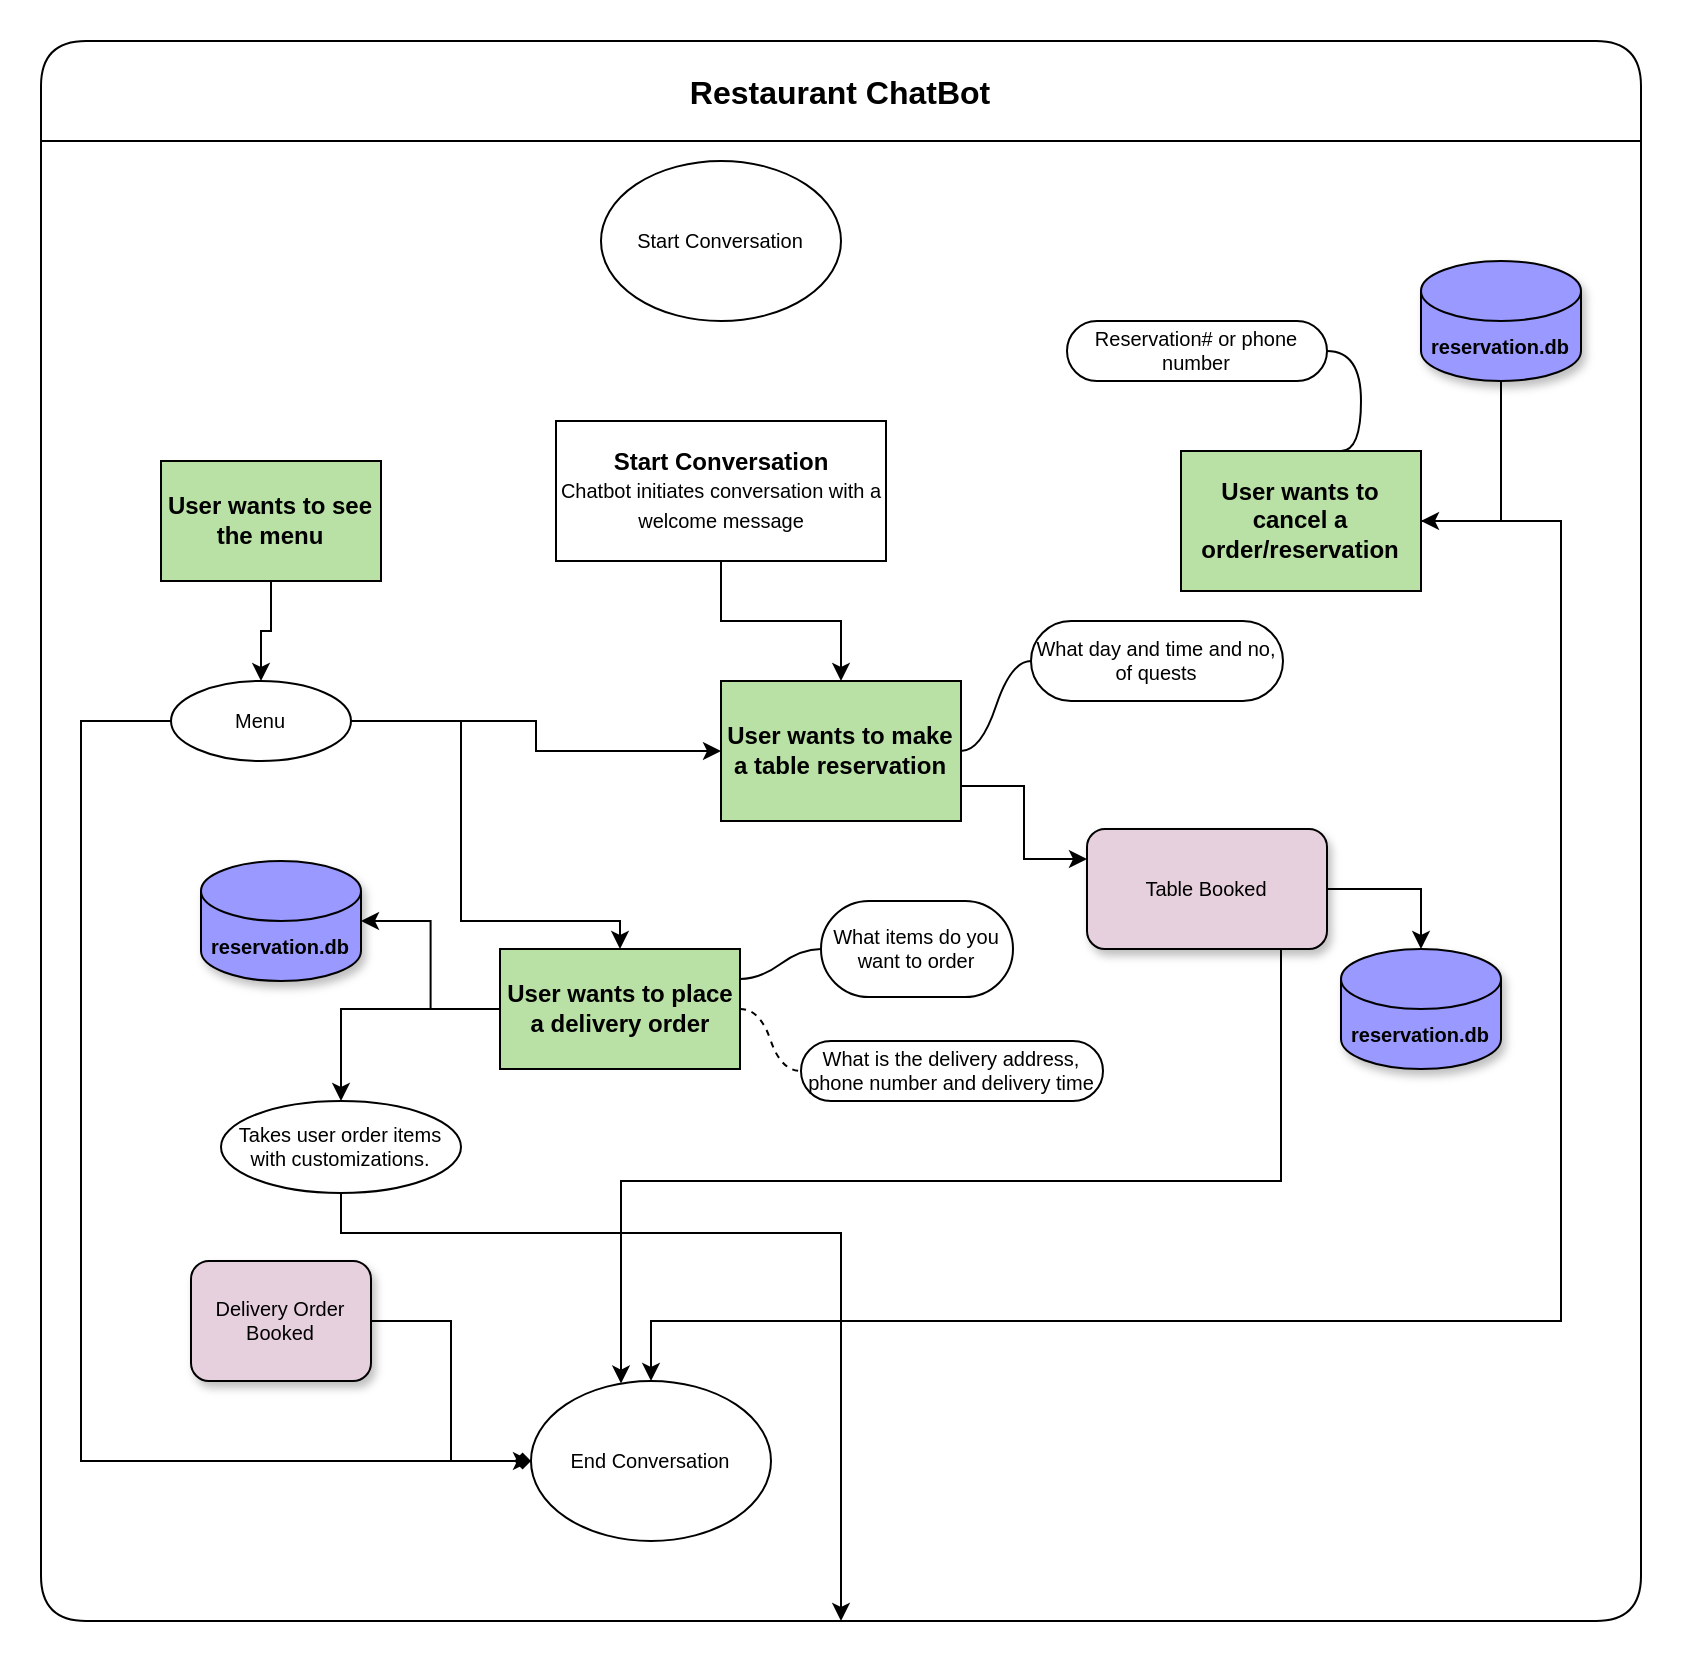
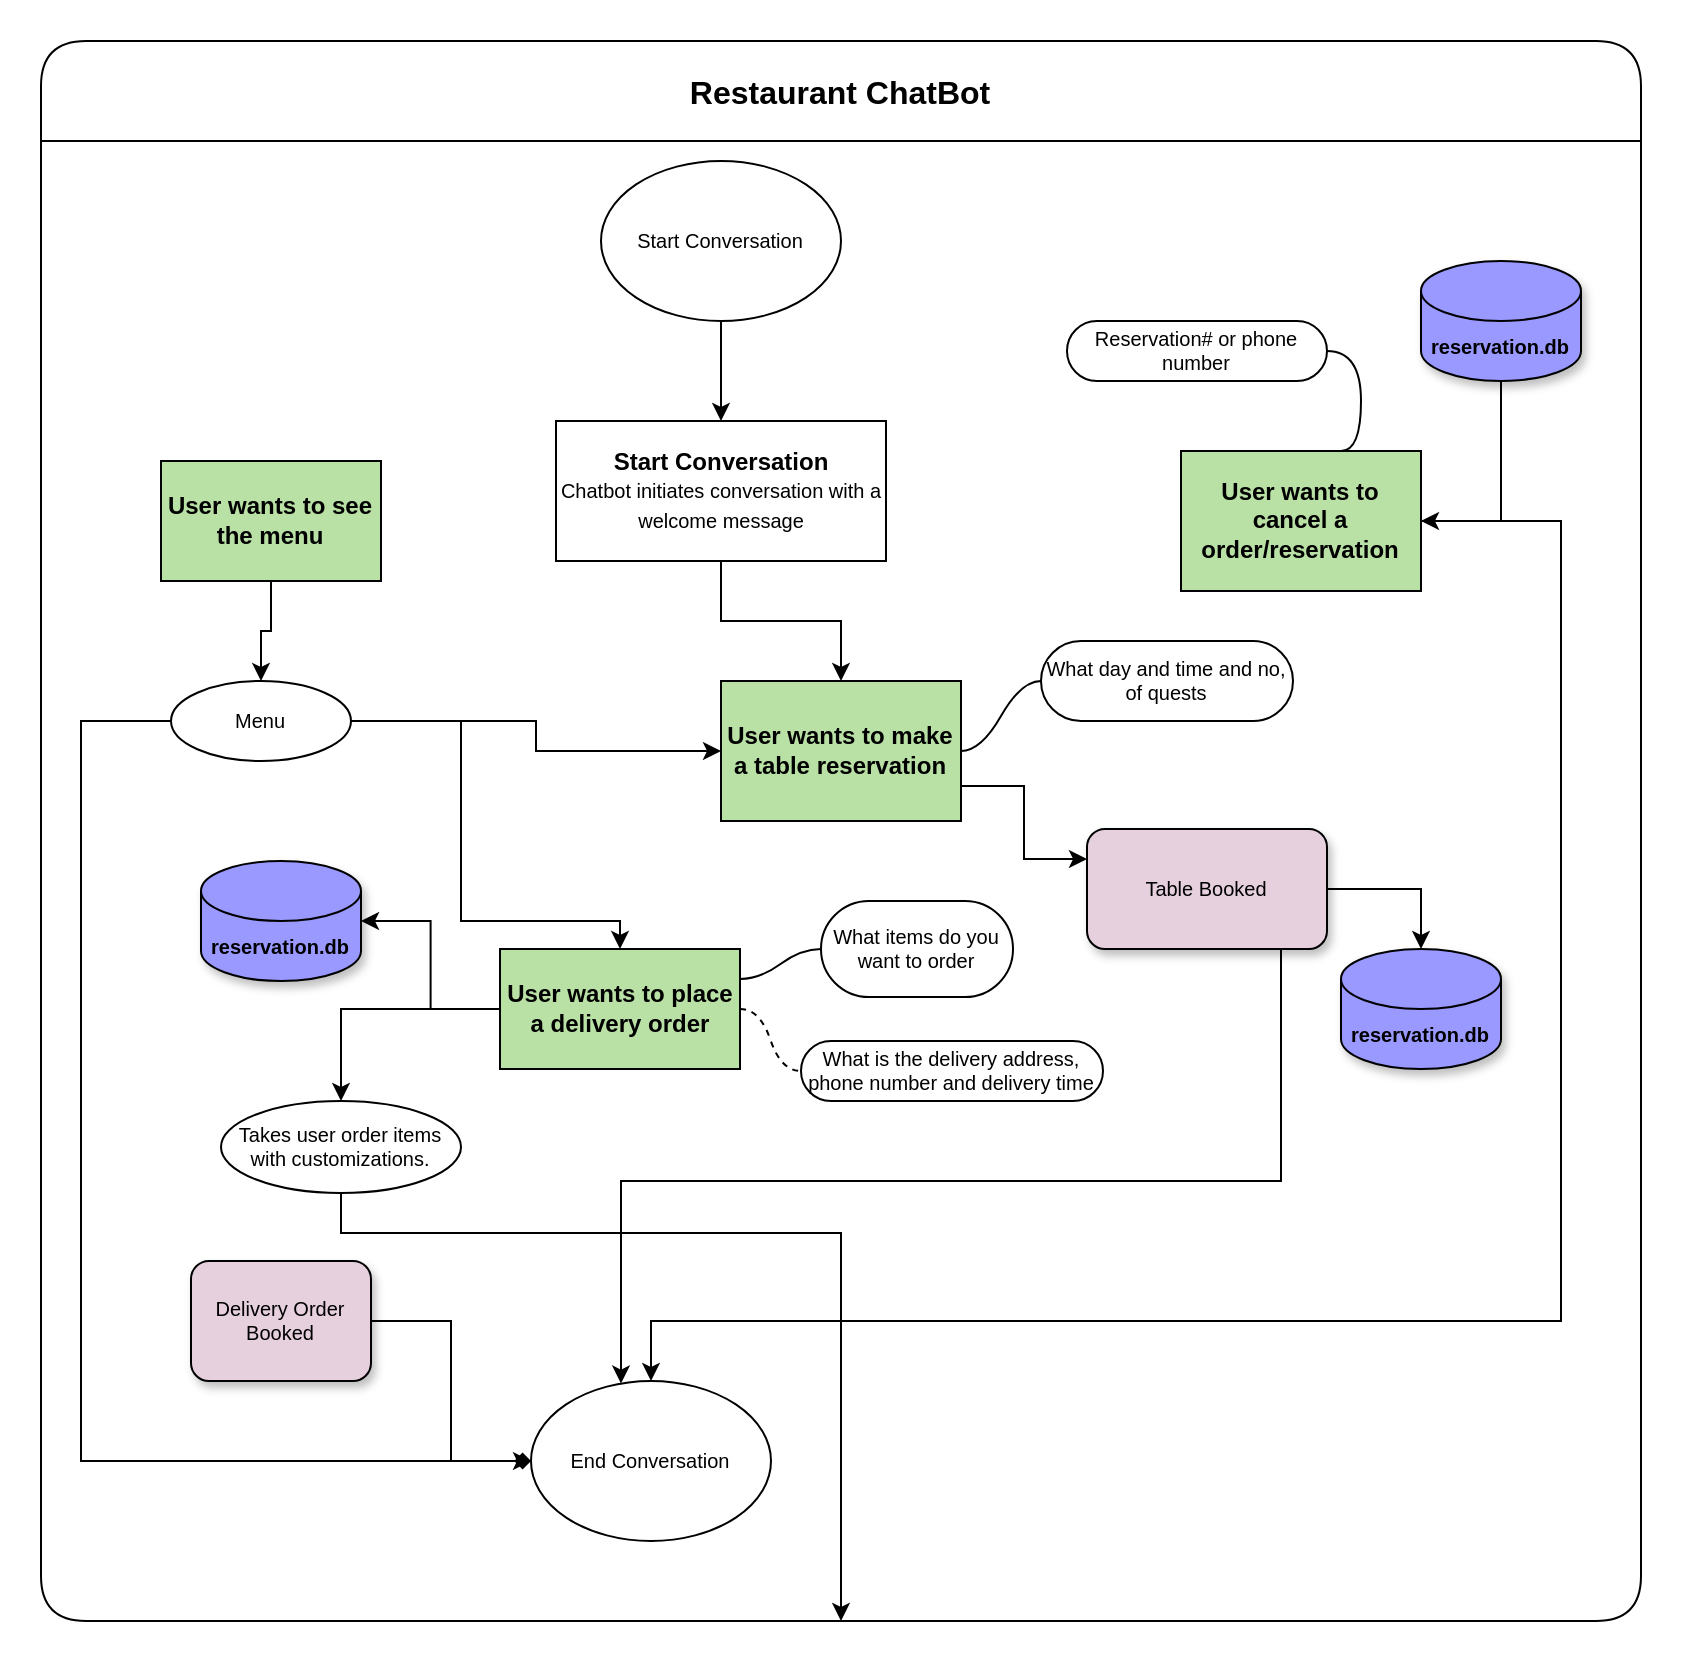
edge "Start Conversation" -> "Start Conversation Chatbot initiates conversation with a welcome message": added
node "What day and time and no, of quests": moved (1157, 661) -> (1167, 681)
